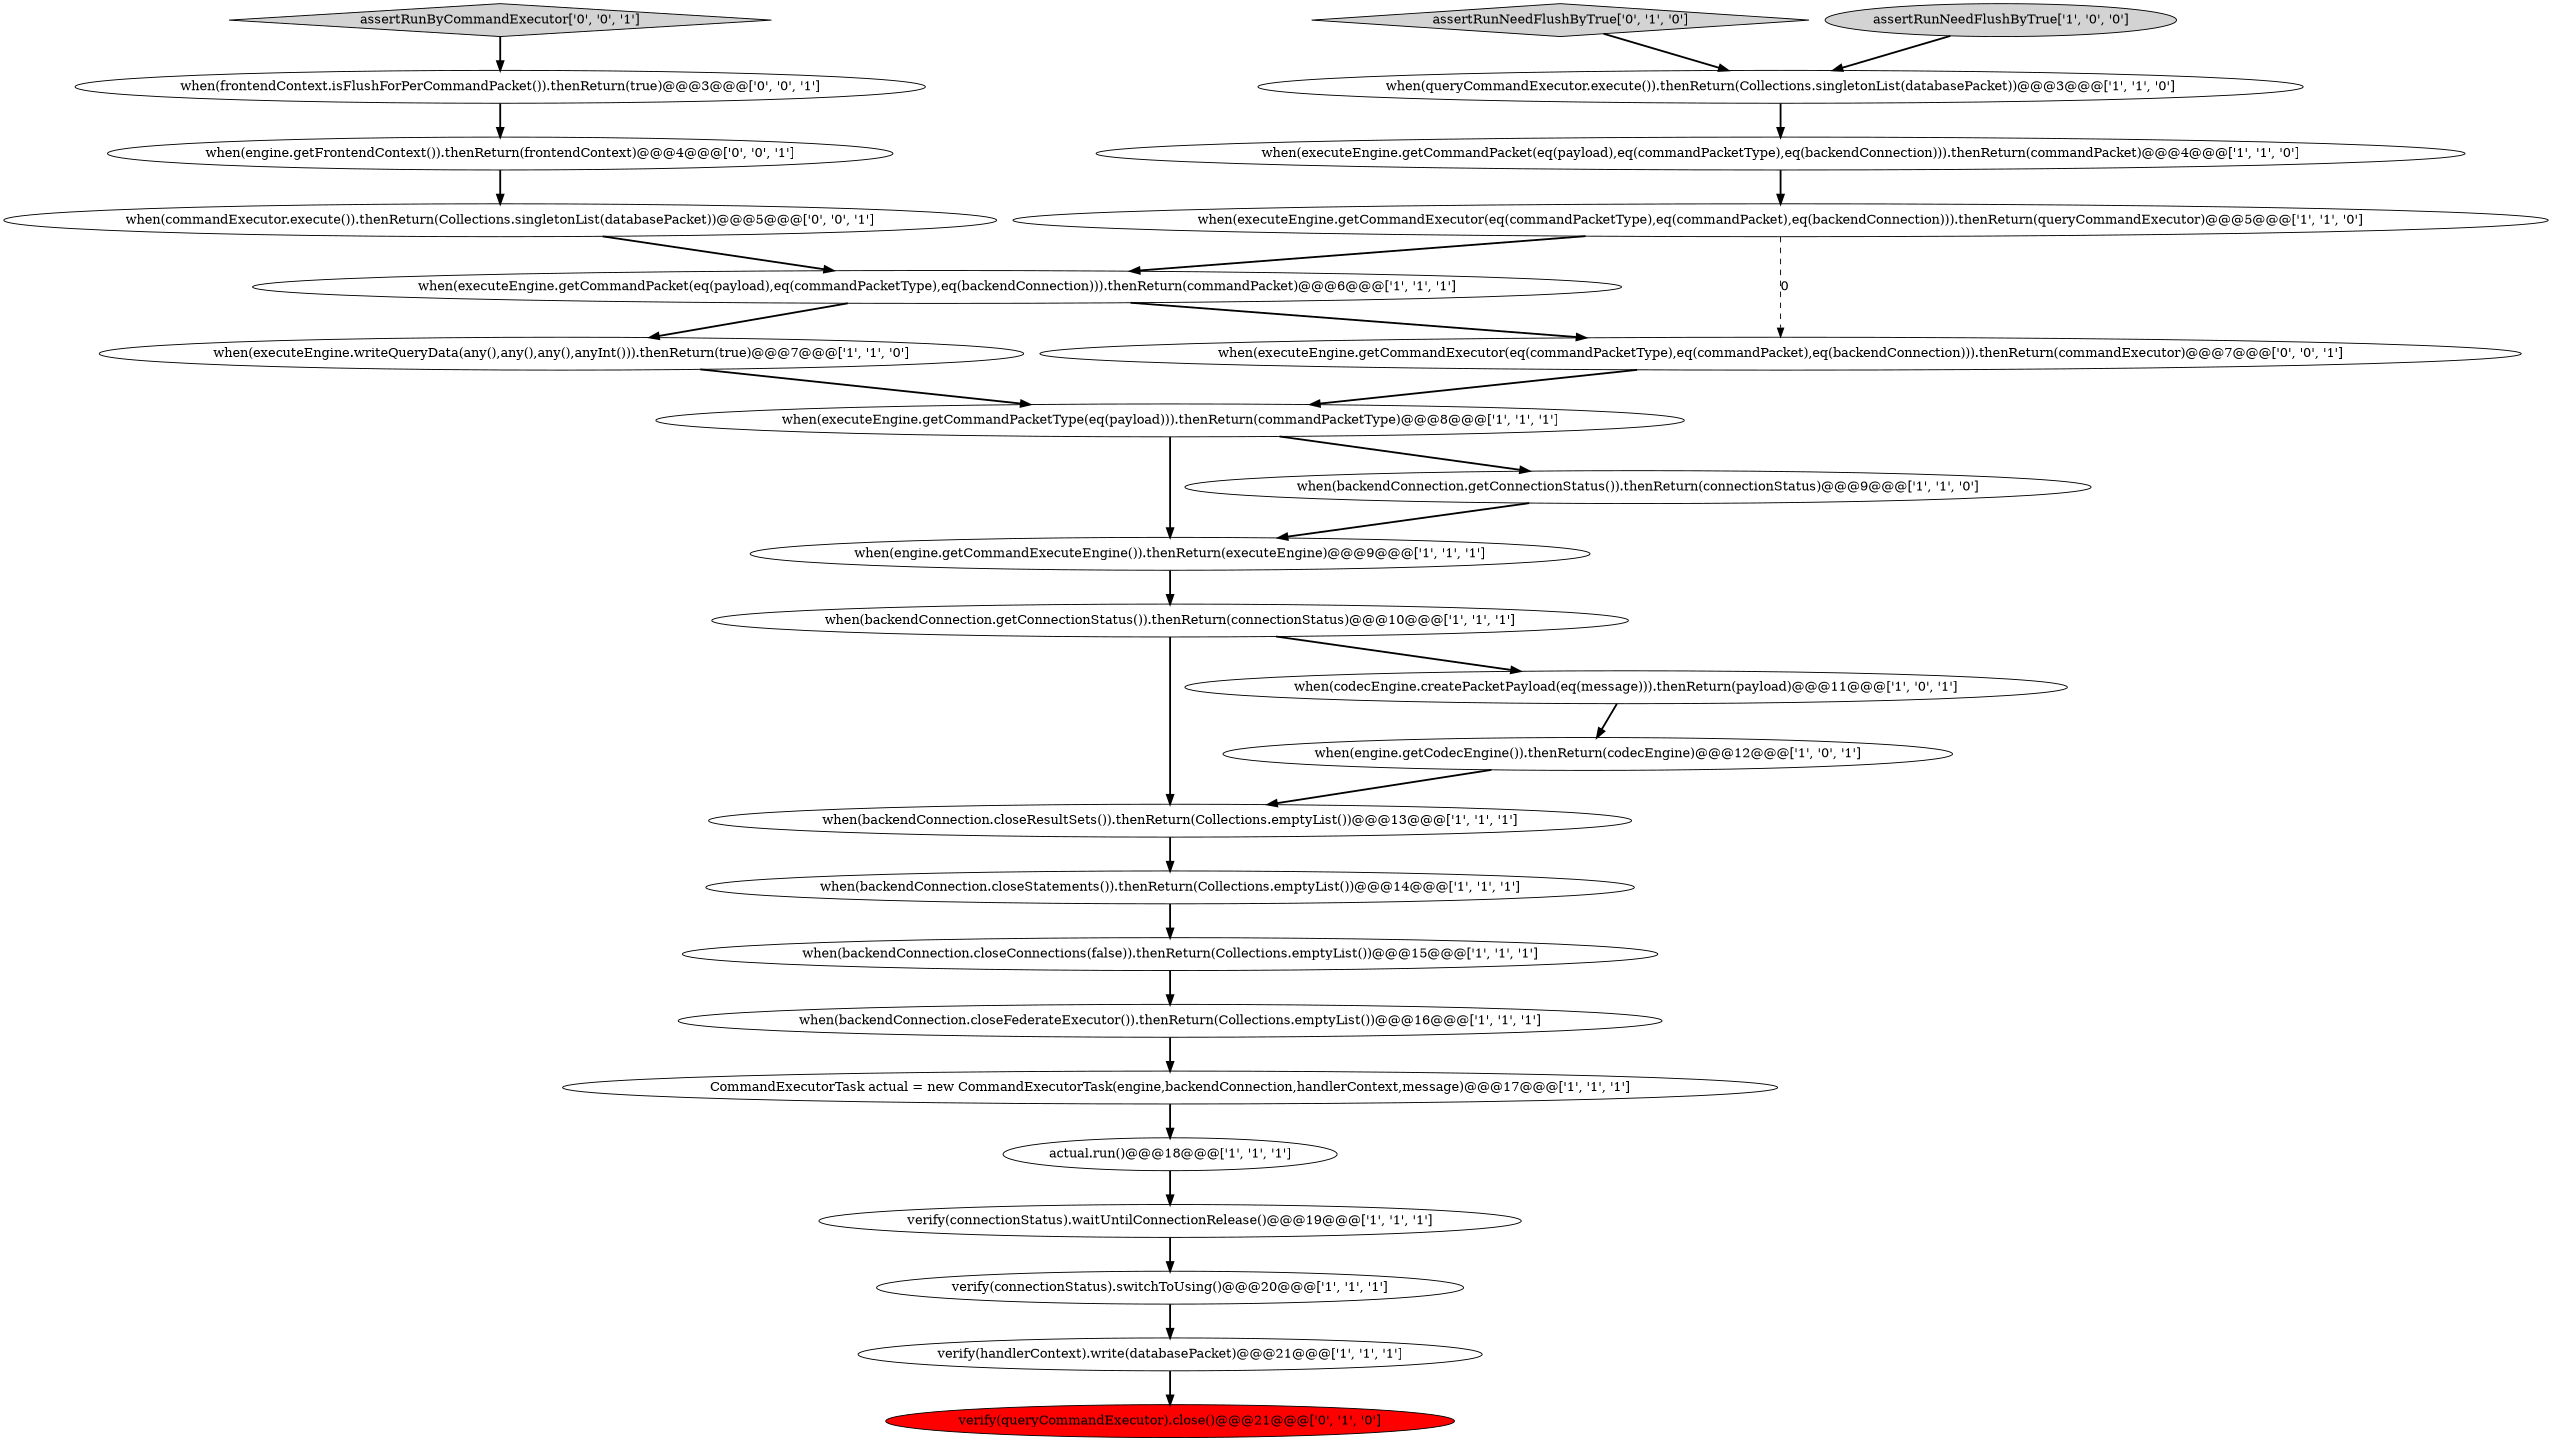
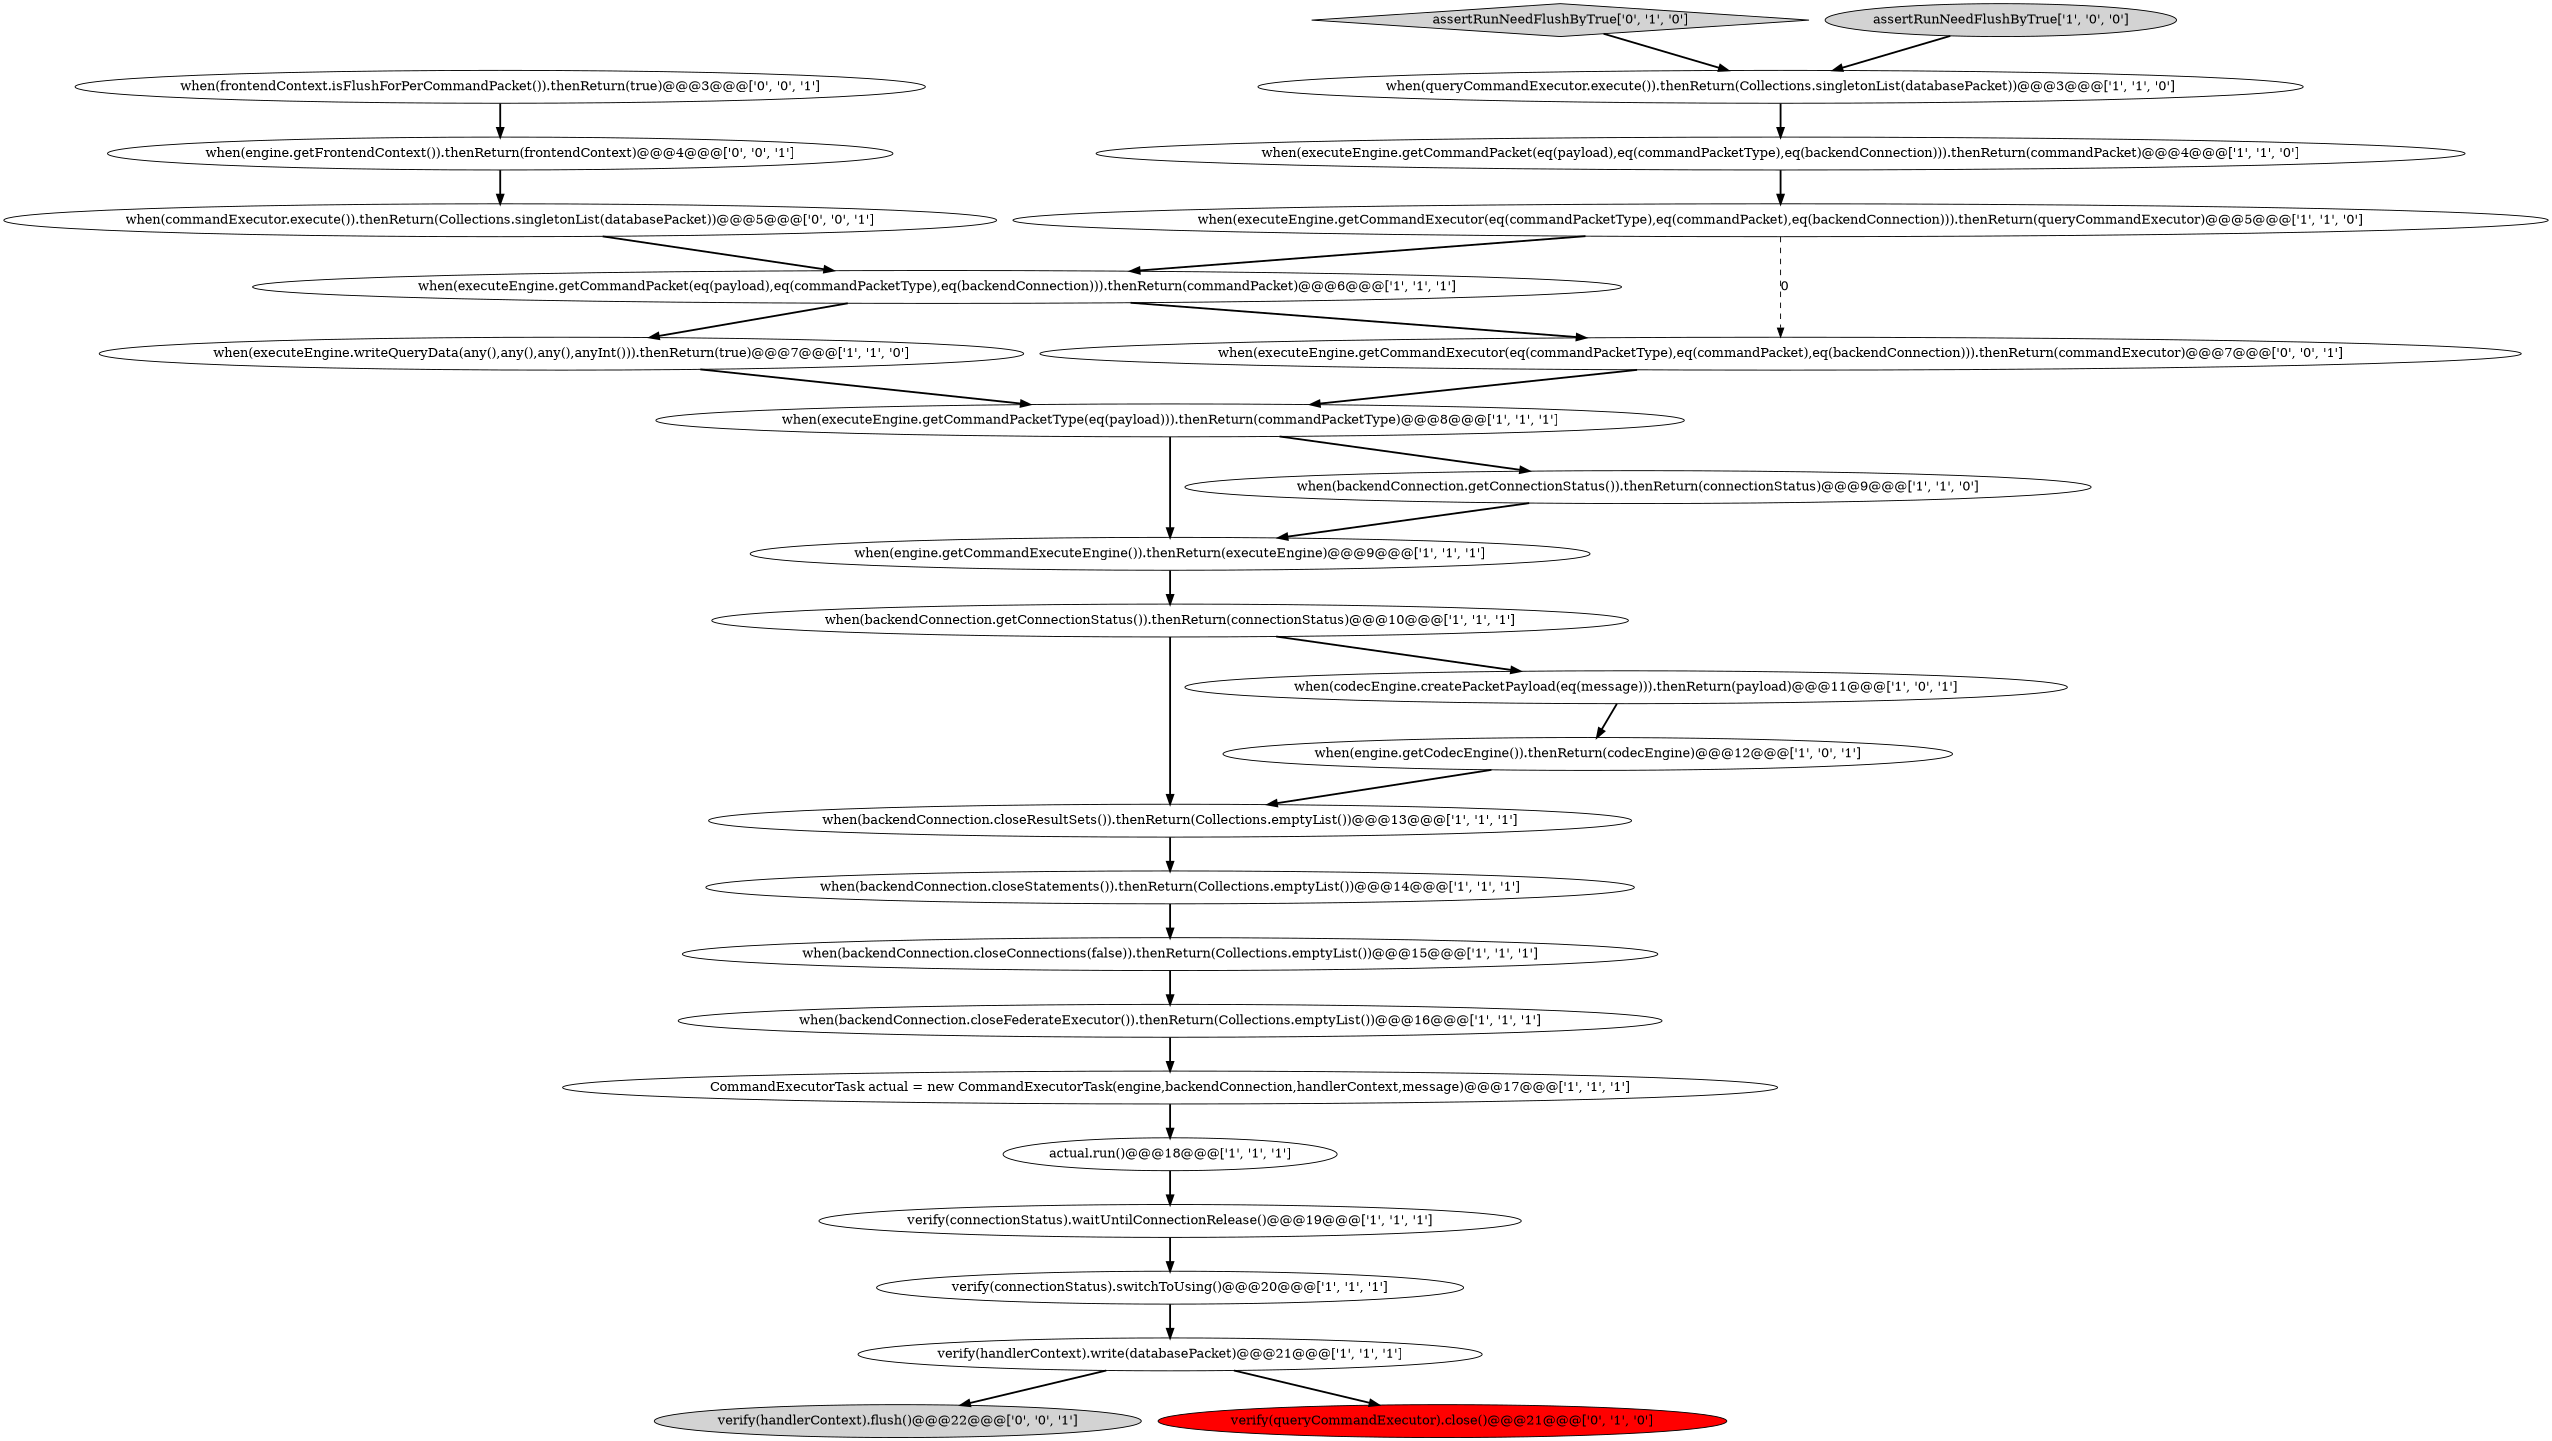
node "assertRunByCommandExecutor['0', '0', '1']": removed
node "verify(handlerContext).flush()@@@22@@@['0', '0', '1']": added
